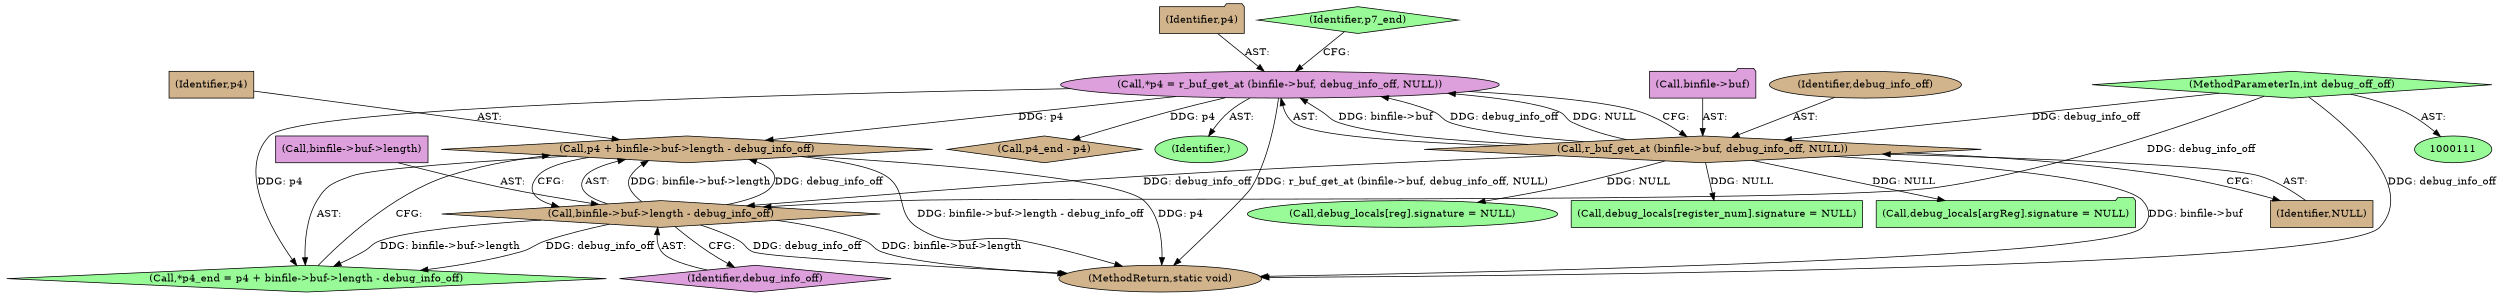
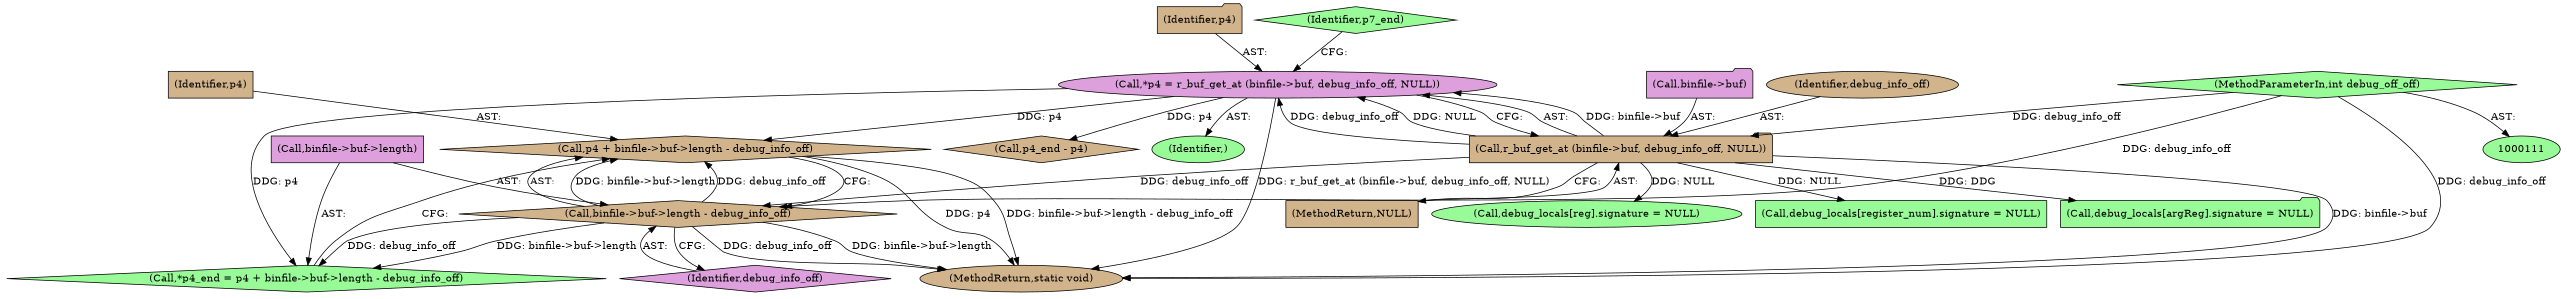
node "(Call,r_buf_get_at (binfile->buf, debug_info_off, NULL))": shape diamond -> folder
edge "(Call,p4 + binfile->buf->length - debug_info_off)" -> "(Call,*p4_end = p4 + binfile->buf->length - debug_info_off)": now "(Call,binfile->buf->length)" -> "(Call,*p4_end = p4 + binfile->buf->length - debug_info_off)"
edge "(Call,r_buf_get_at (binfile->buf, debug_info_off, NULL))" -> "(Call,debug_locals[argReg].signature = NULL)": label "DDG: NULL" -> "DDG: DDG"
node "(Identifier,NULL)": label "(Identifier,NULL)" -> "(MethodReturn,NULL)"
